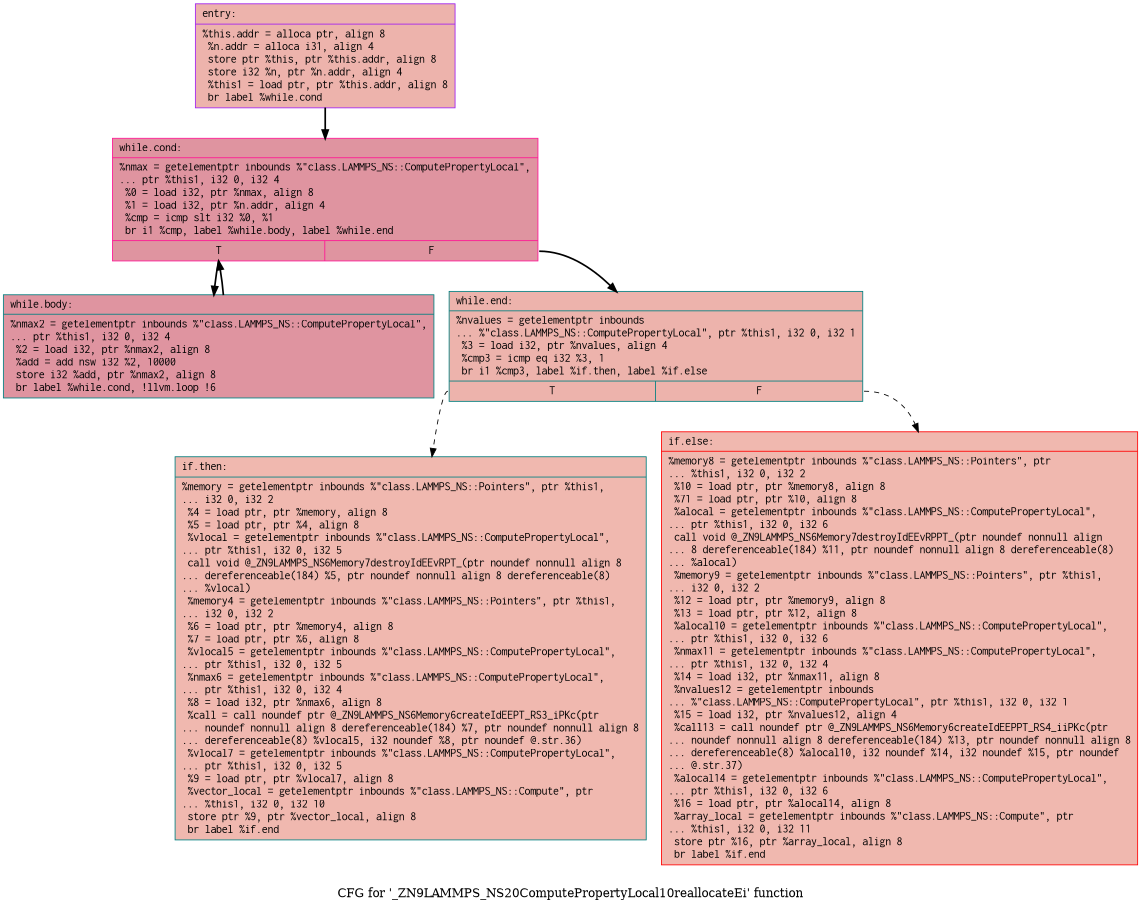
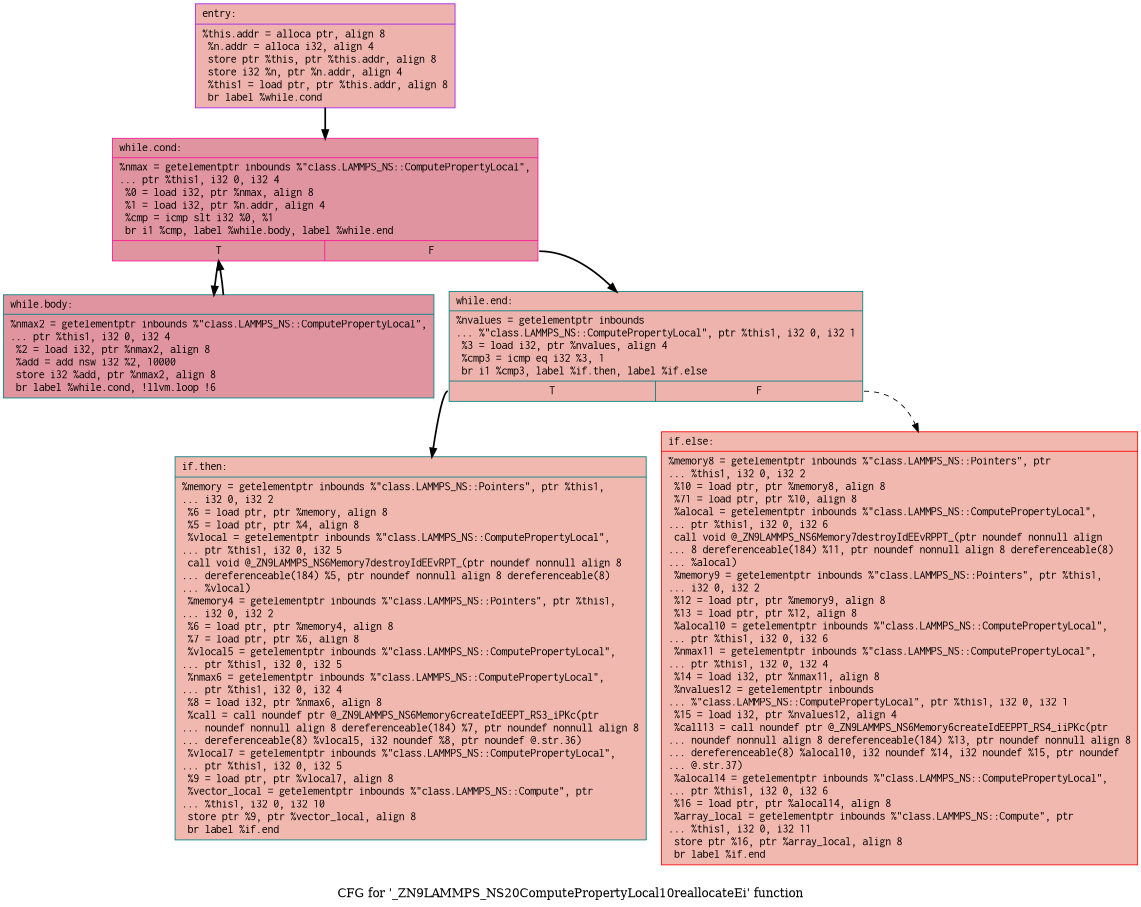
node "entry:": text "%n.addr = alloca i31, align 4" -> "%n.addr = alloca i32, align 4"
edge "while.end:" -> "if.then:": style dashed -> bold
node "if.then:": text "%4 = load ptr, ptr %memory, align 8" -> "%6 = load ptr, ptr %memory, align 8"
